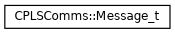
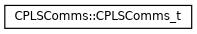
node "CPLSComms::Message_t": label "CPLSComms::Message_t" -> "CPLSComms::CPLSComms_t"
